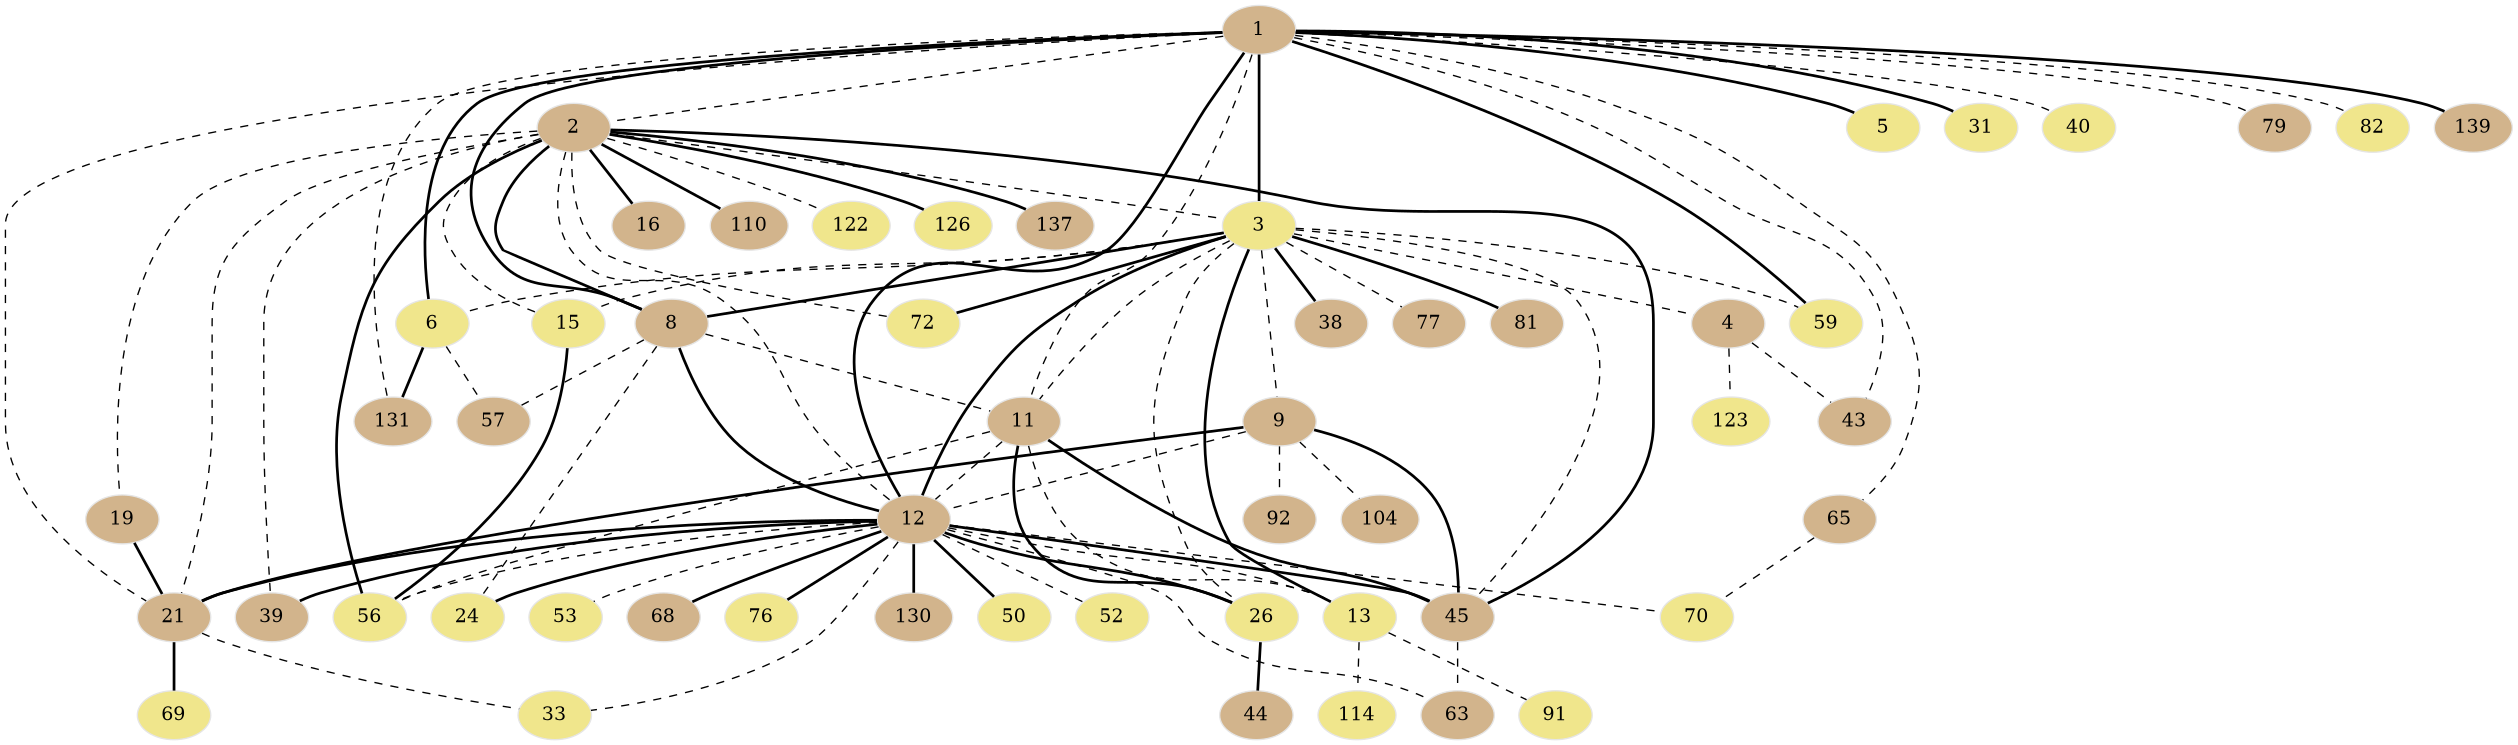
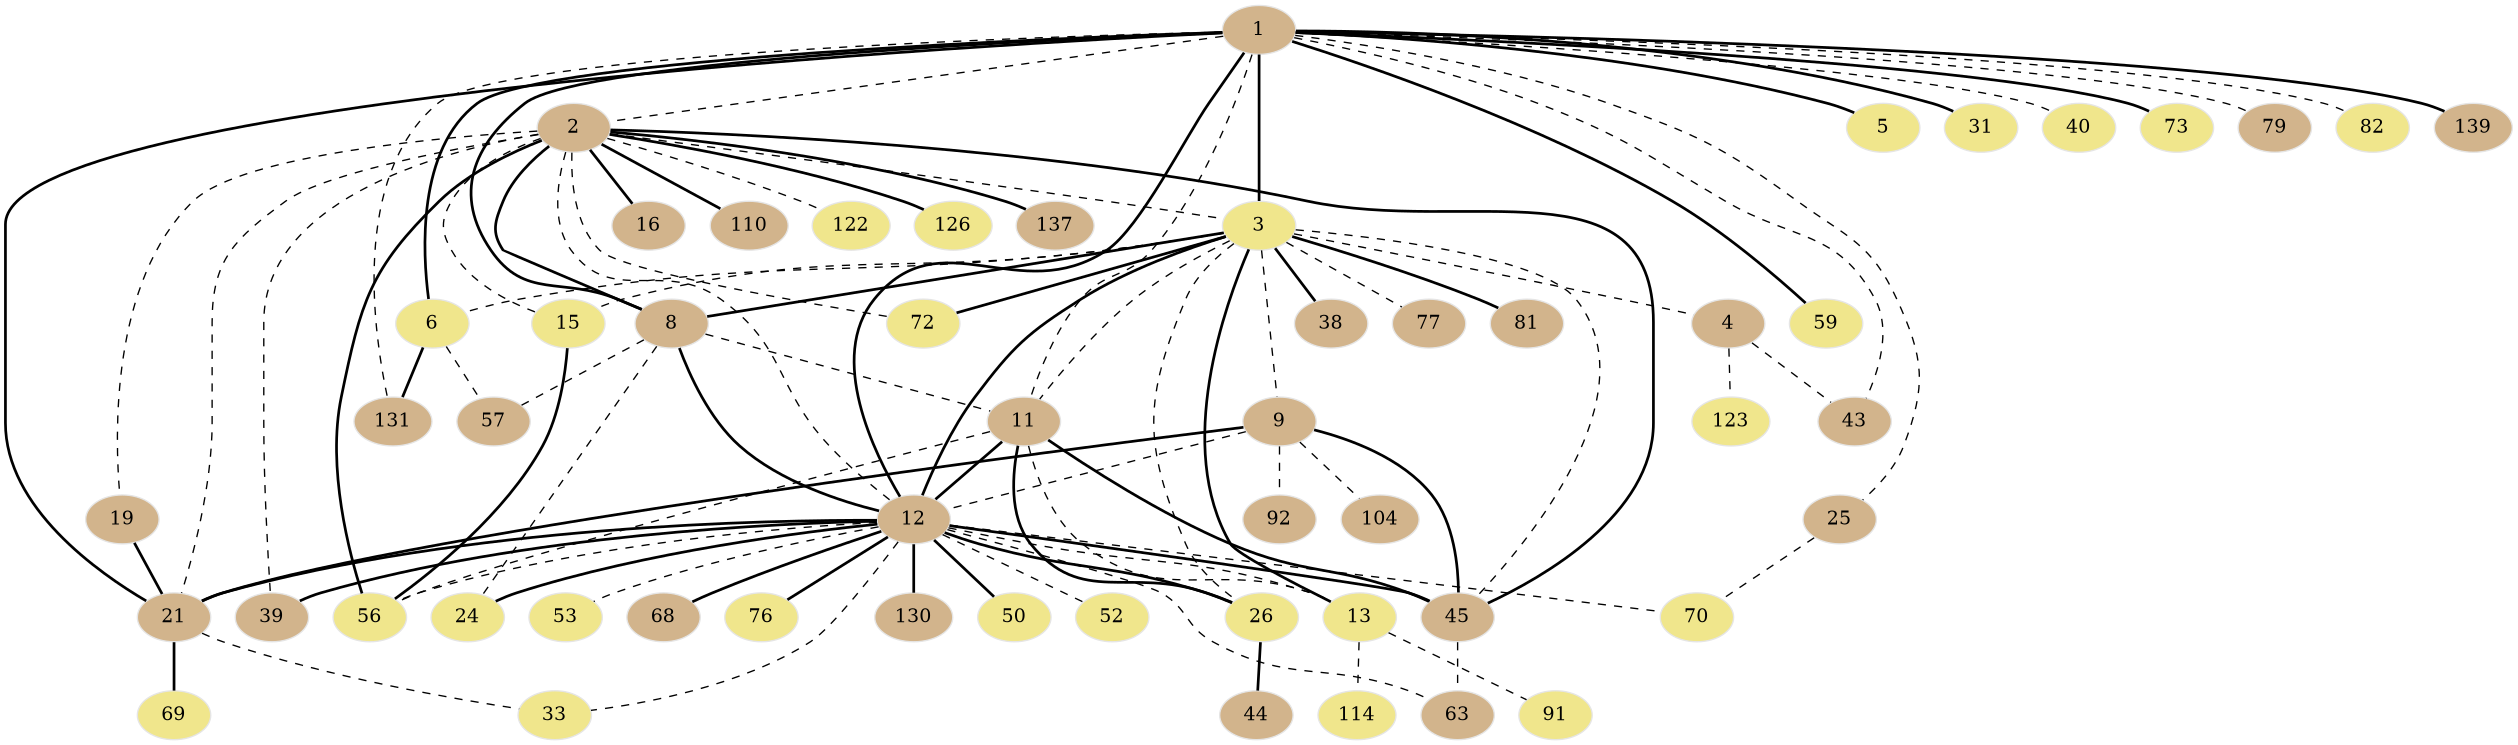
edge "1" -- "21": style dashed -> bold
node "73": added
edge "3" -- "59": removed
edge "11" -- "12": style dashed -> bold
node "65": label "65" -> "25"
